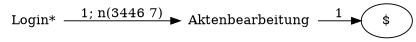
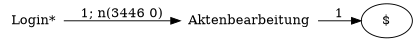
edge "Login*" -> "Aktenbearbeitung": label "1; n(3446 7)" -> "1; n(3446 0)"
